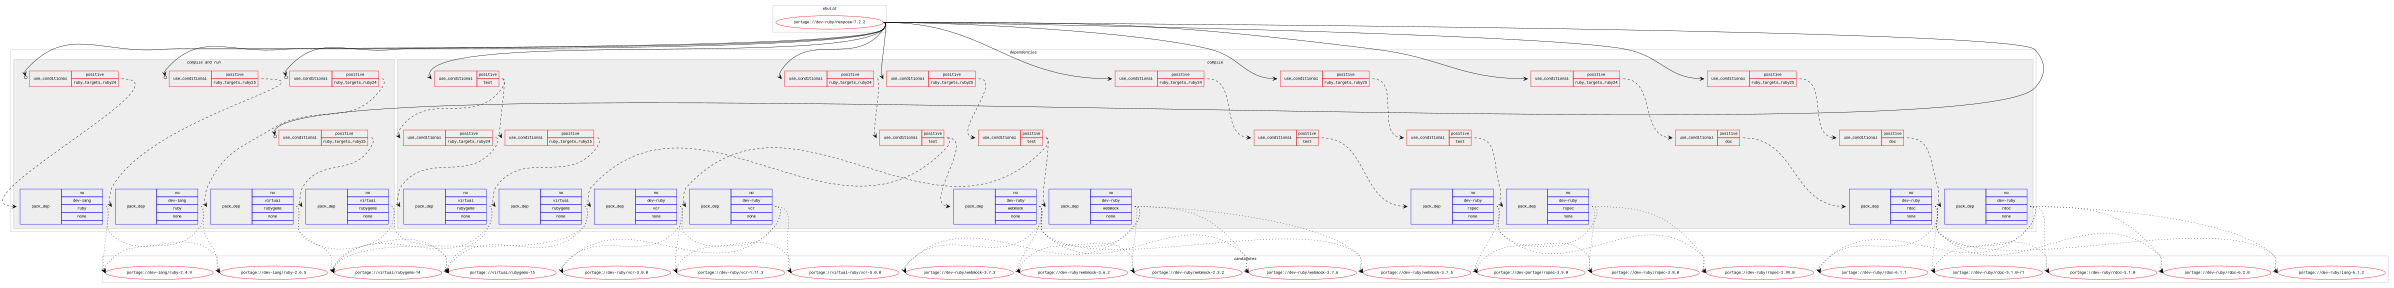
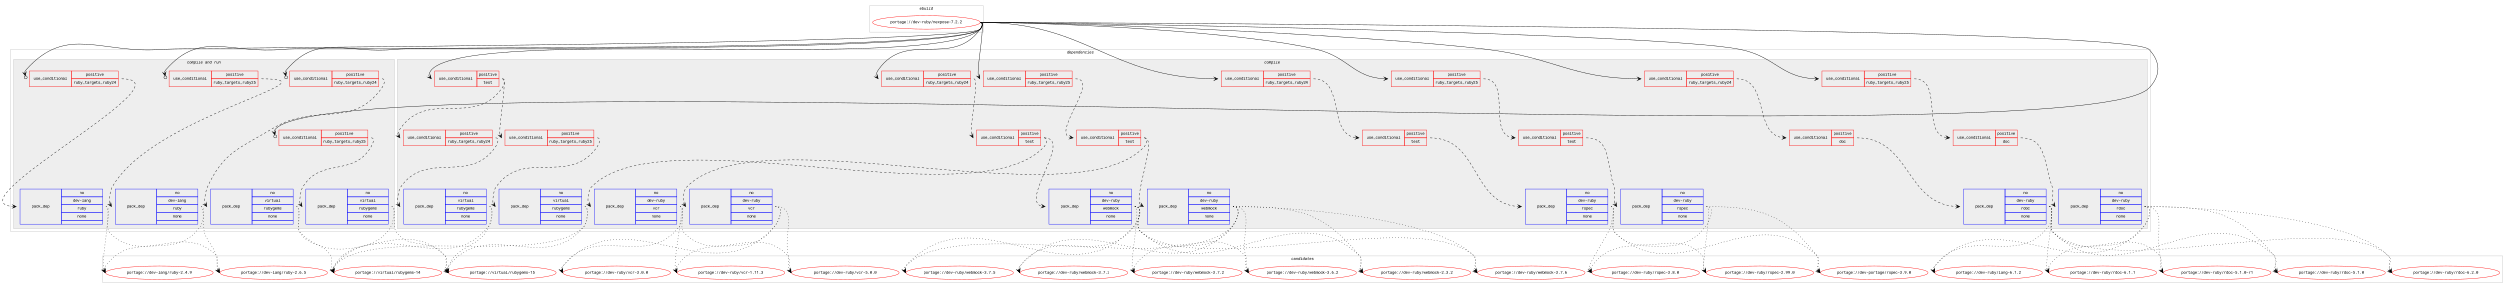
node "portage://virtual-ruby/vcr-5.0.0": label "portage://virtual-ruby/vcr-5.0.0" -> "portage://dev-ruby/vcr-5.0.0"
node "portage://dev-ruby/webmock-3.7.2": added
